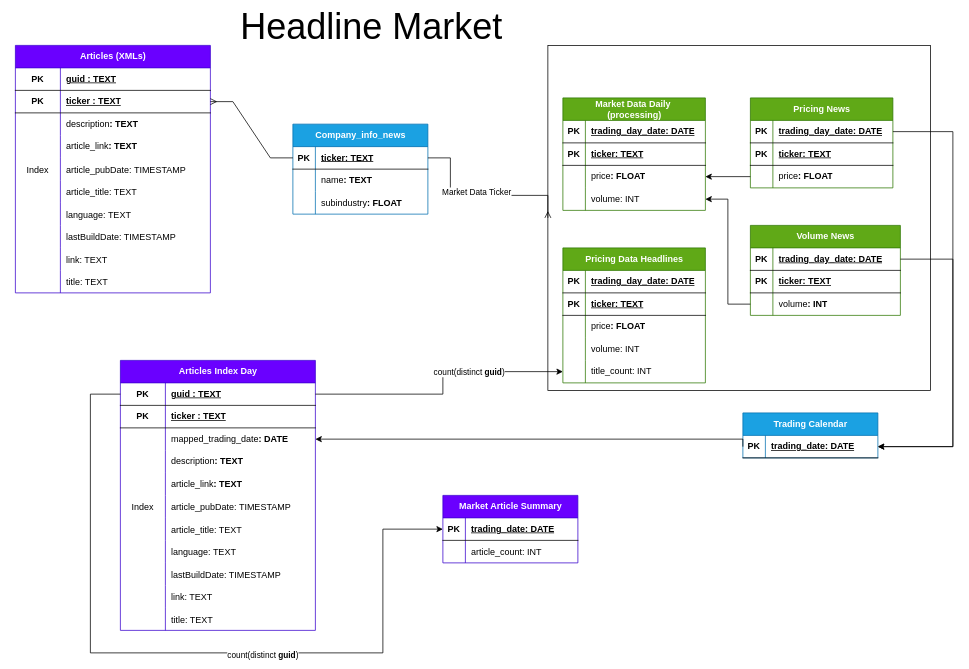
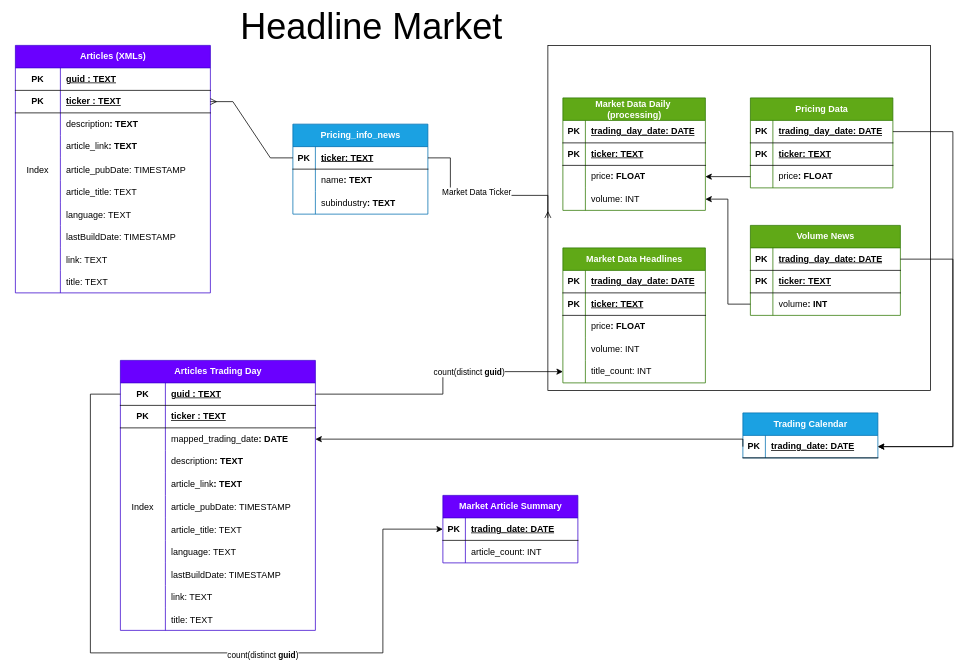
node "Pricing News": label "Pricing News" -> "Pricing Data"
node "Company_info_news": label "Company_info_news" -> "Pricing_info_news"
node "subindustry: FLOAT": label "subindustry: FLOAT" -> "subindustry: TEXT"
node "Pricing Data Headlines": label "Pricing Data Headlines" -> "Market Data Headlines"
node "Articles Index Day": label "Articles Index Day" -> "Articles Trading Day"
